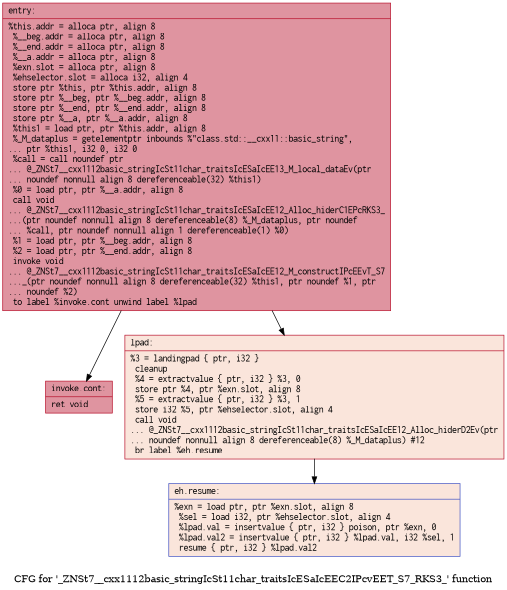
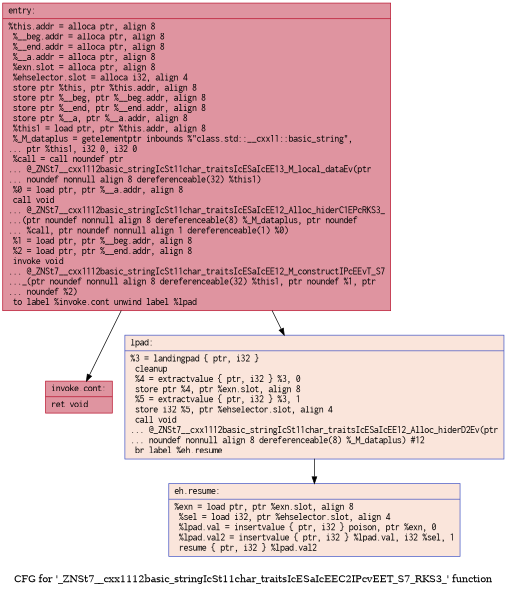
node "lpad:": color #b70d28ff -> #3d50c3ff
